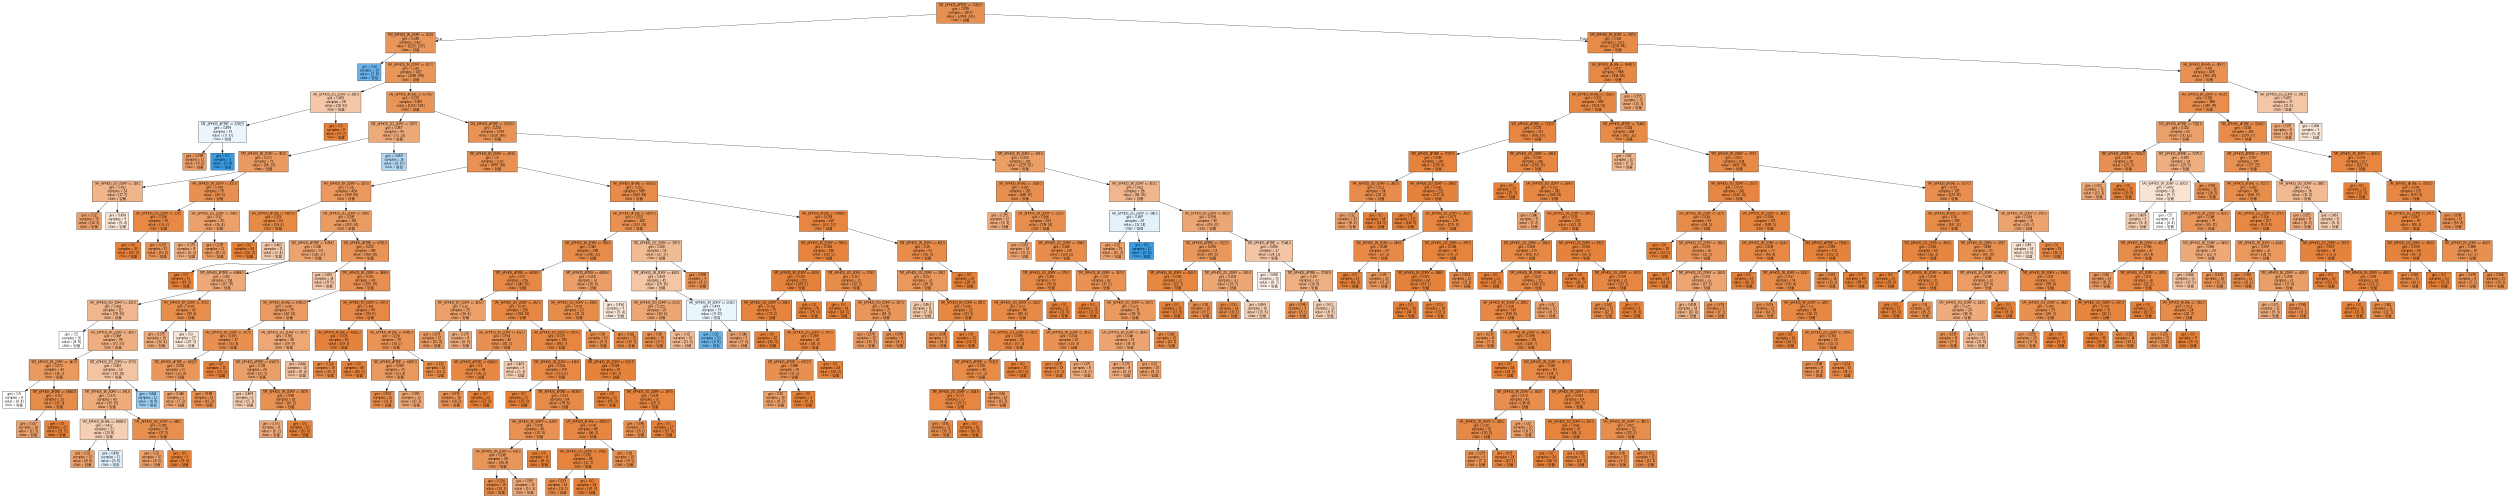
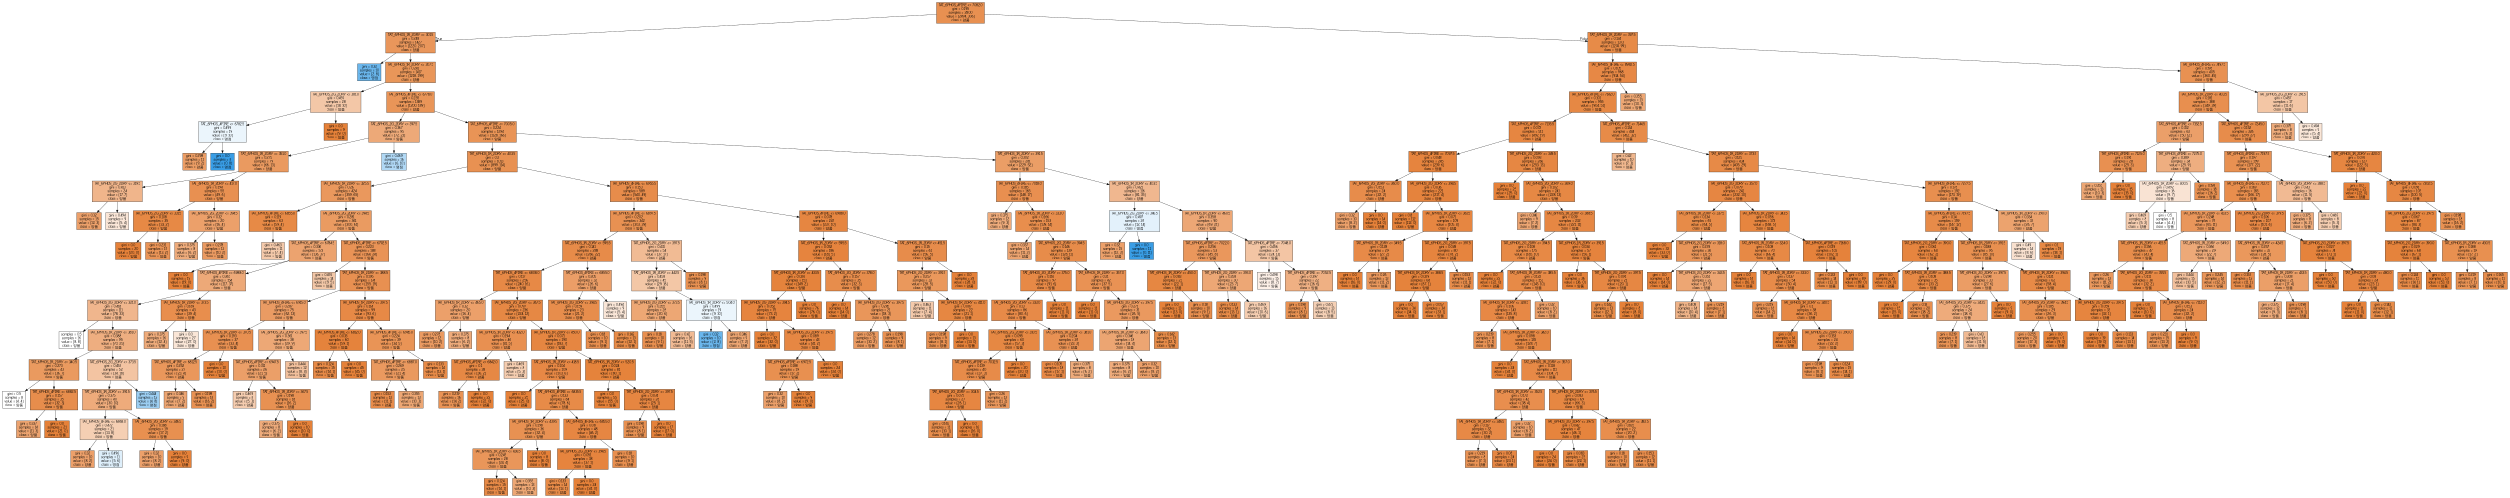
node "gini = 0.0 samples = 52 value = [52, 0] class = 양품": removed
node "gini = 0.5 samples = 16 value = [8, 8] class = 양품": label "gini = 0.5 samples = 16 value = [8, 8] class = 양품" -> "samples = 0.5 samples = 16 value = [8, 8] class = 양품"
